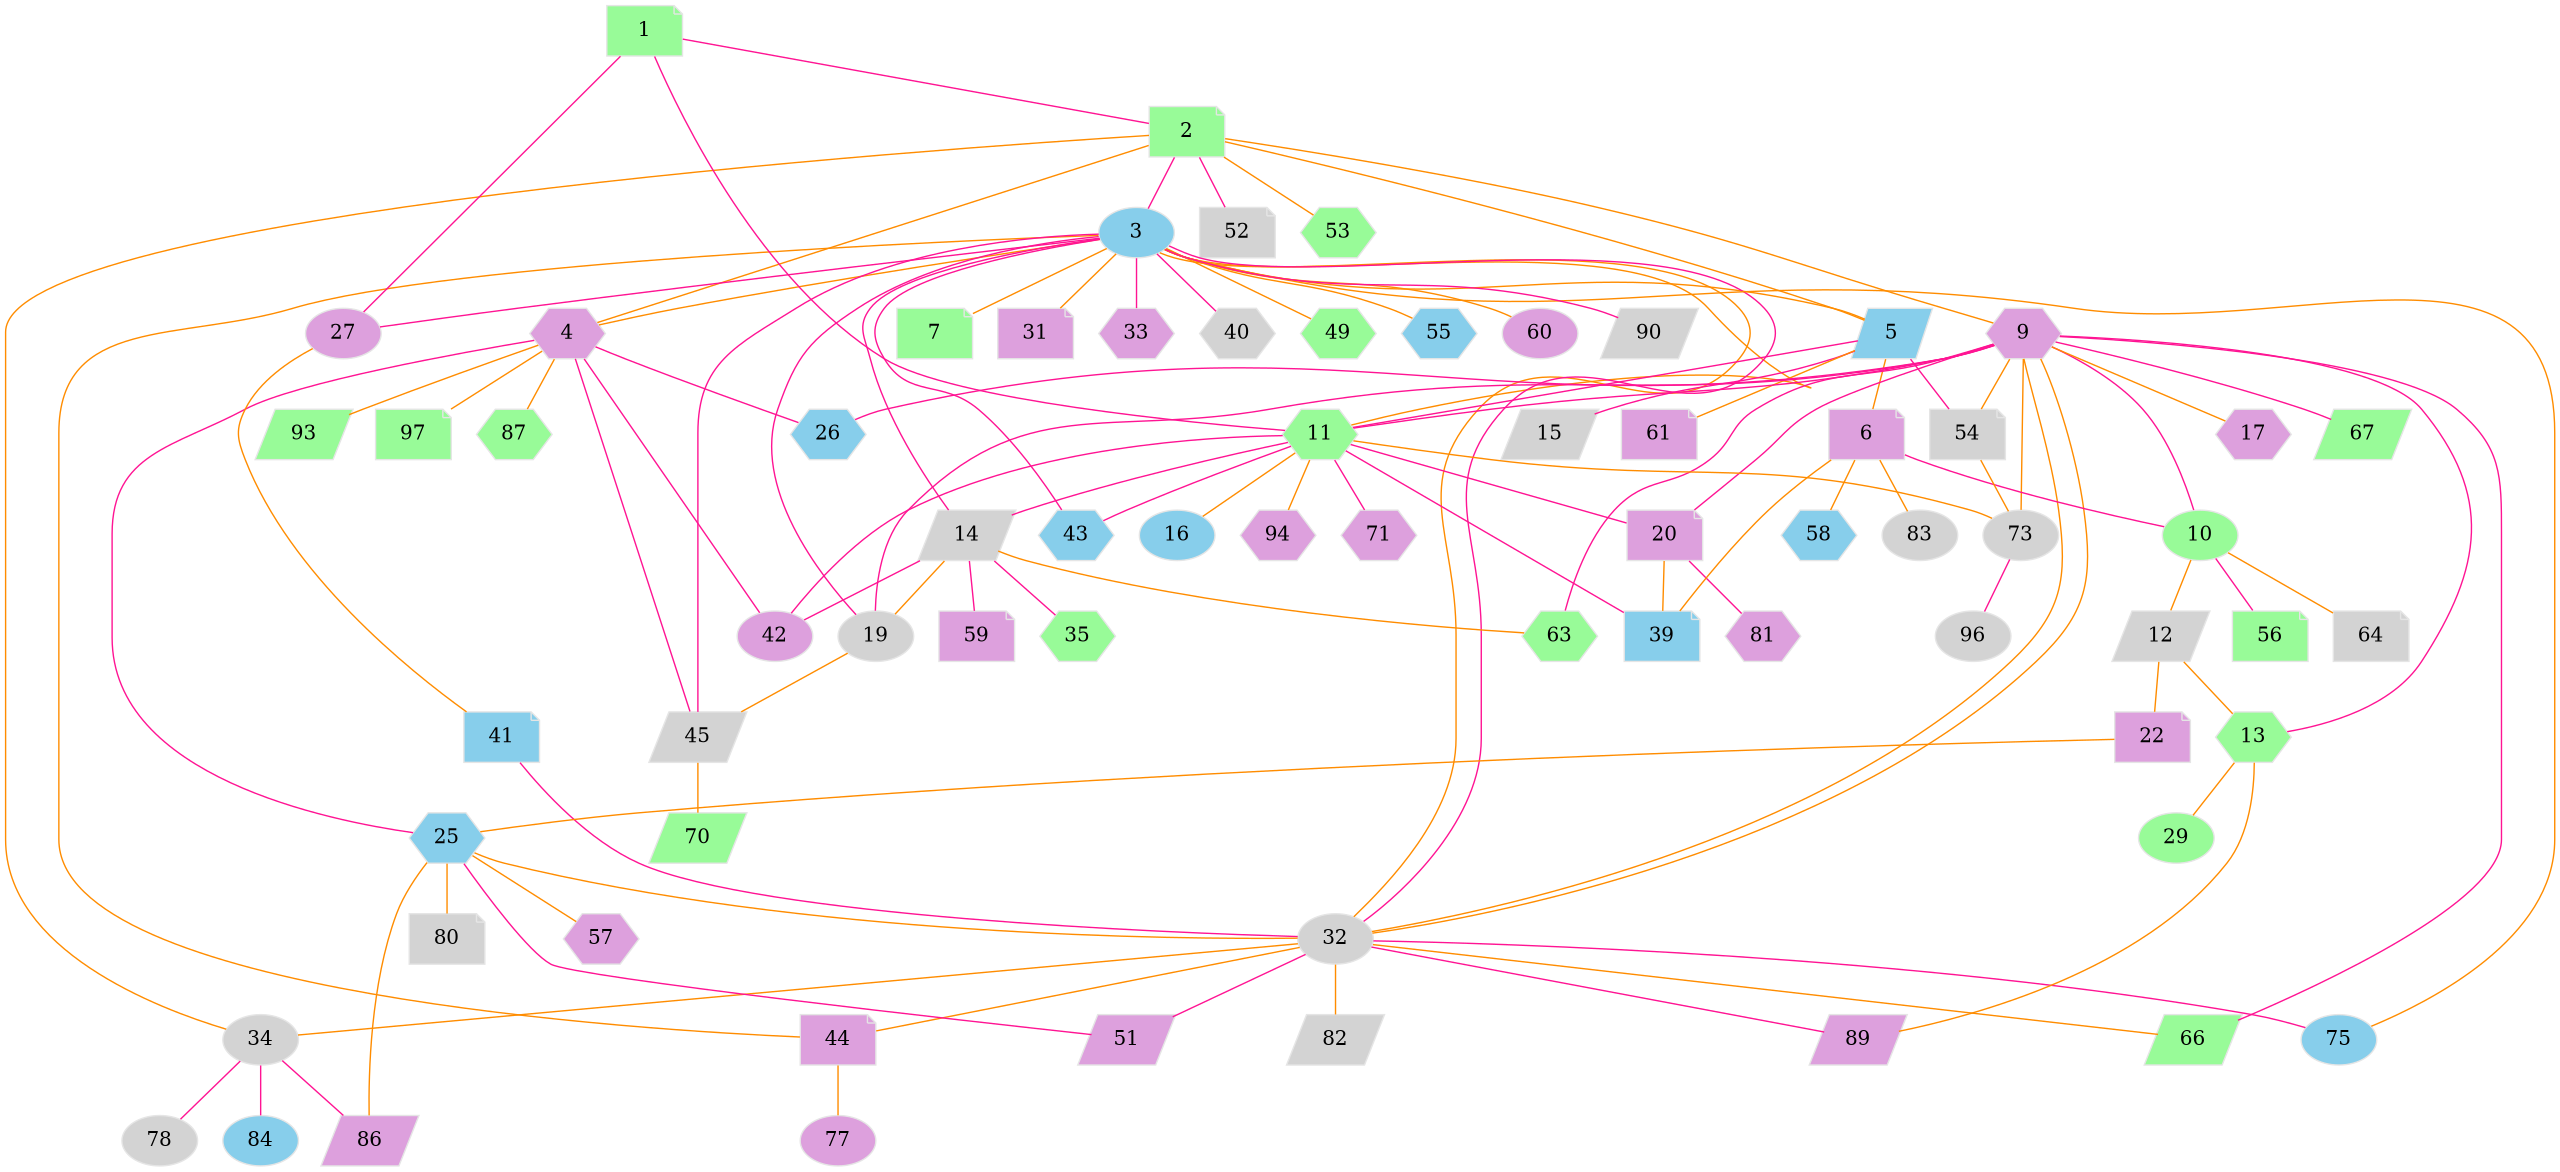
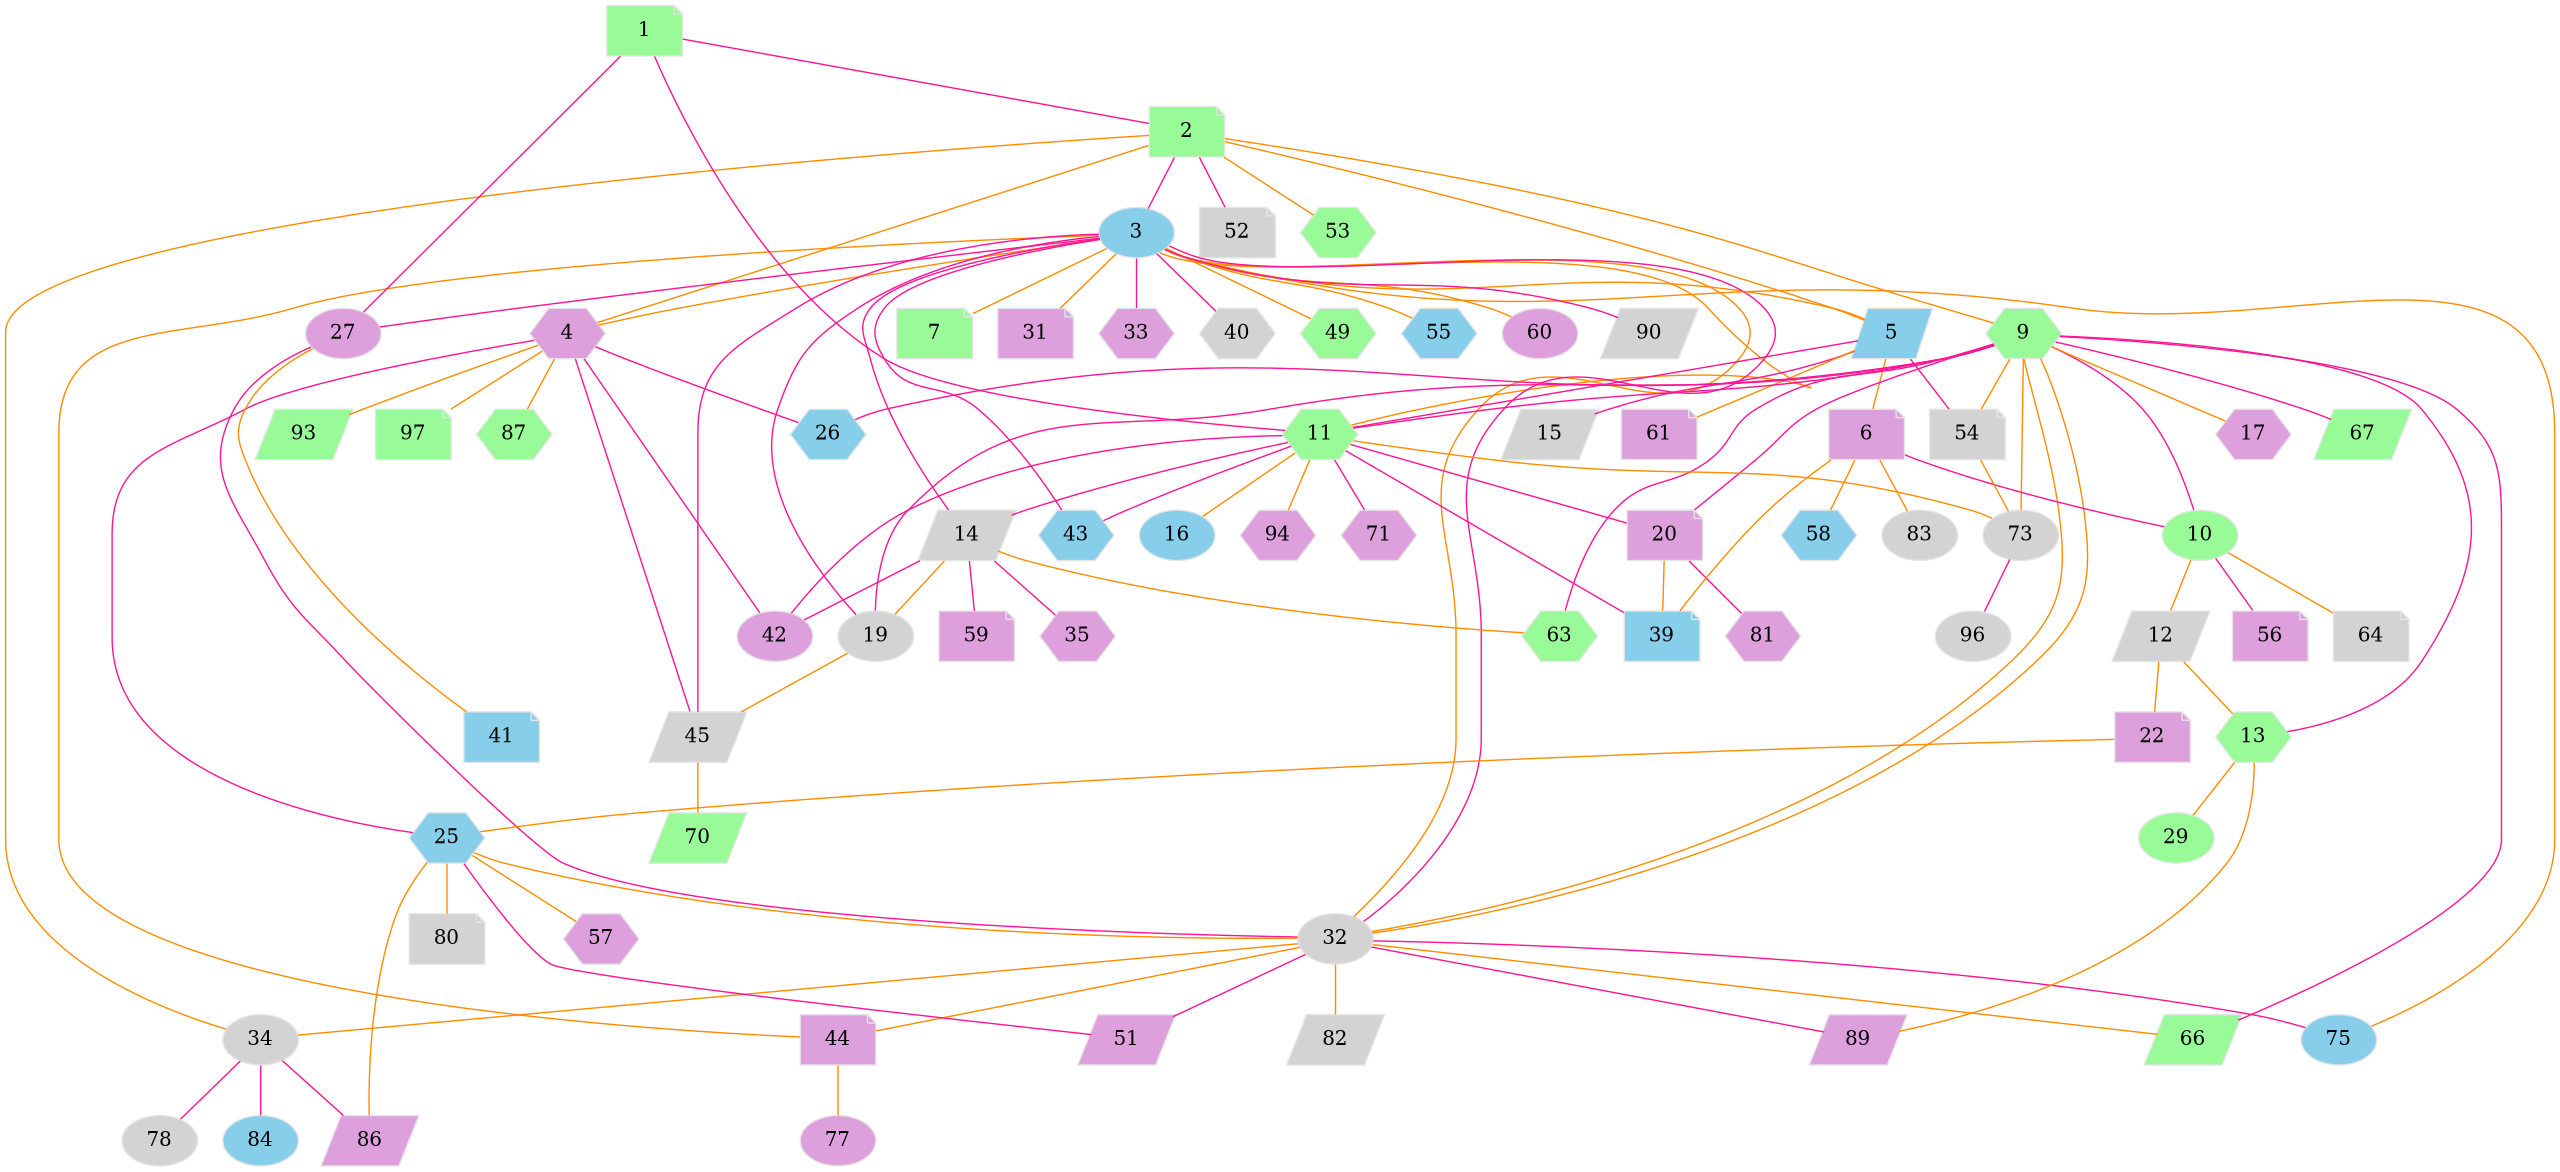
node "9": fillcolor plum -> palegreen
node "35": fillcolor palegreen -> plum
node "56": fillcolor palegreen -> plum
edge "41" -- "32": now "27" -- "32"
